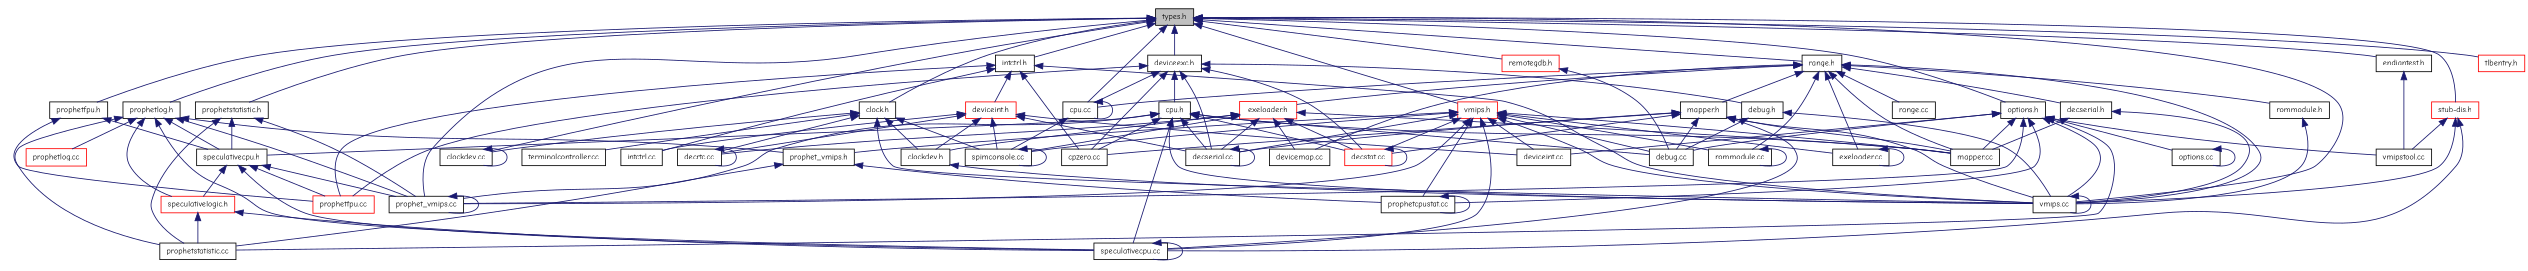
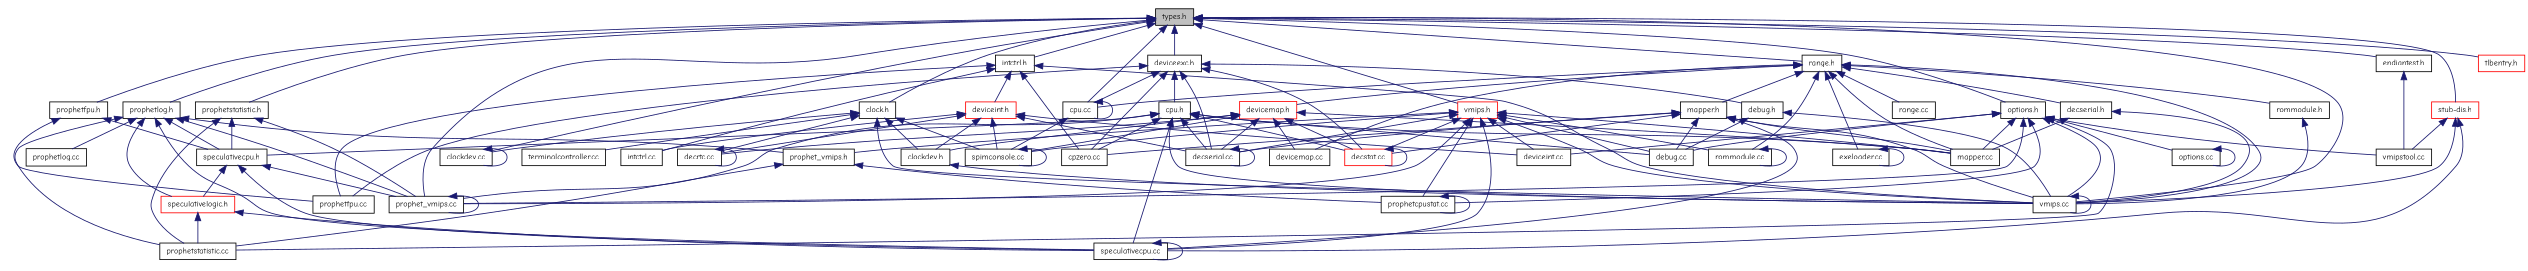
node "remotegdb.h": removed
node "exeloader.h": label "exeloader.h" -> "devicemap.h"
edge "exeloader.cc" -> "vmips.h": removed
node "prophetlog.cc": color red -> black
edge "prophetfpu.cc" -> "speculativecpu.h": removed
node "prophetfpu.cc": color red -> black
